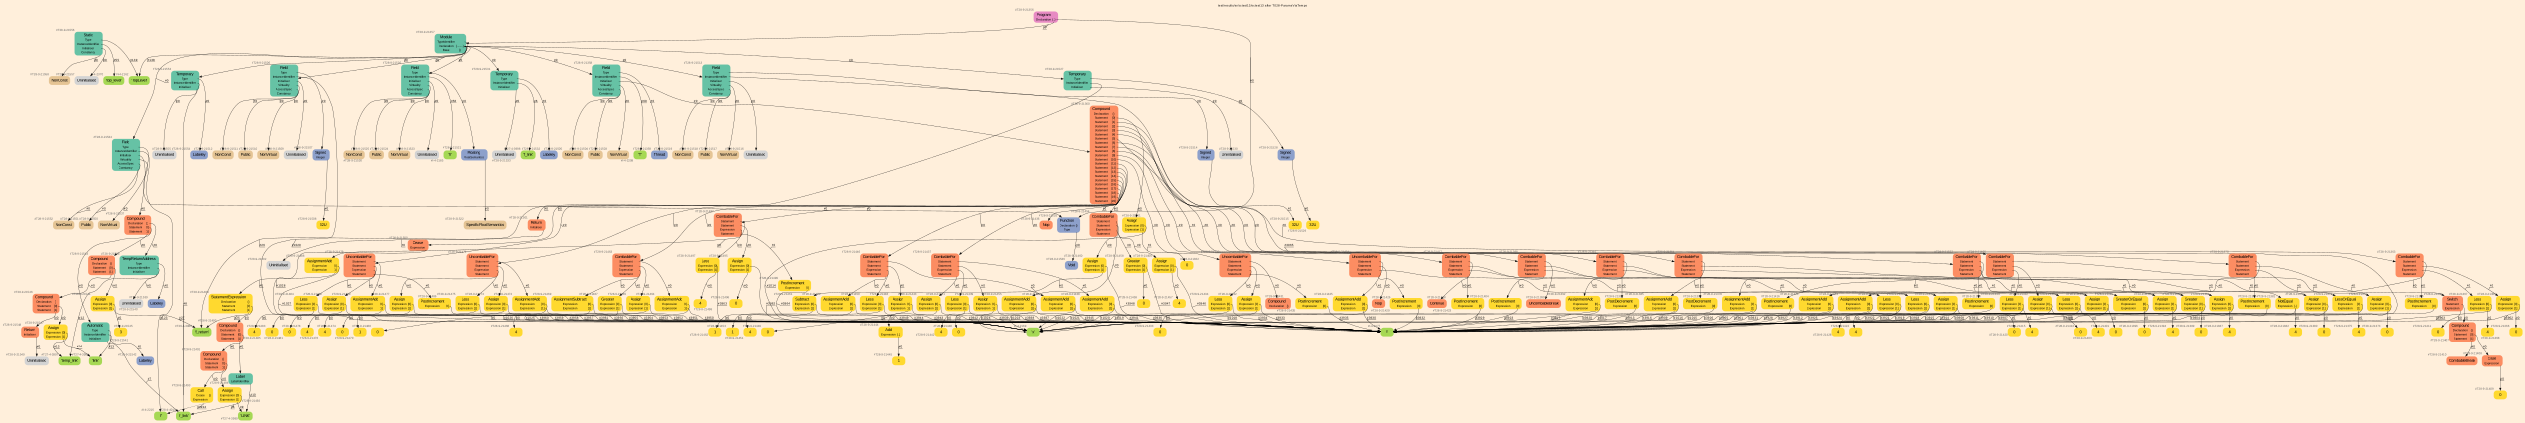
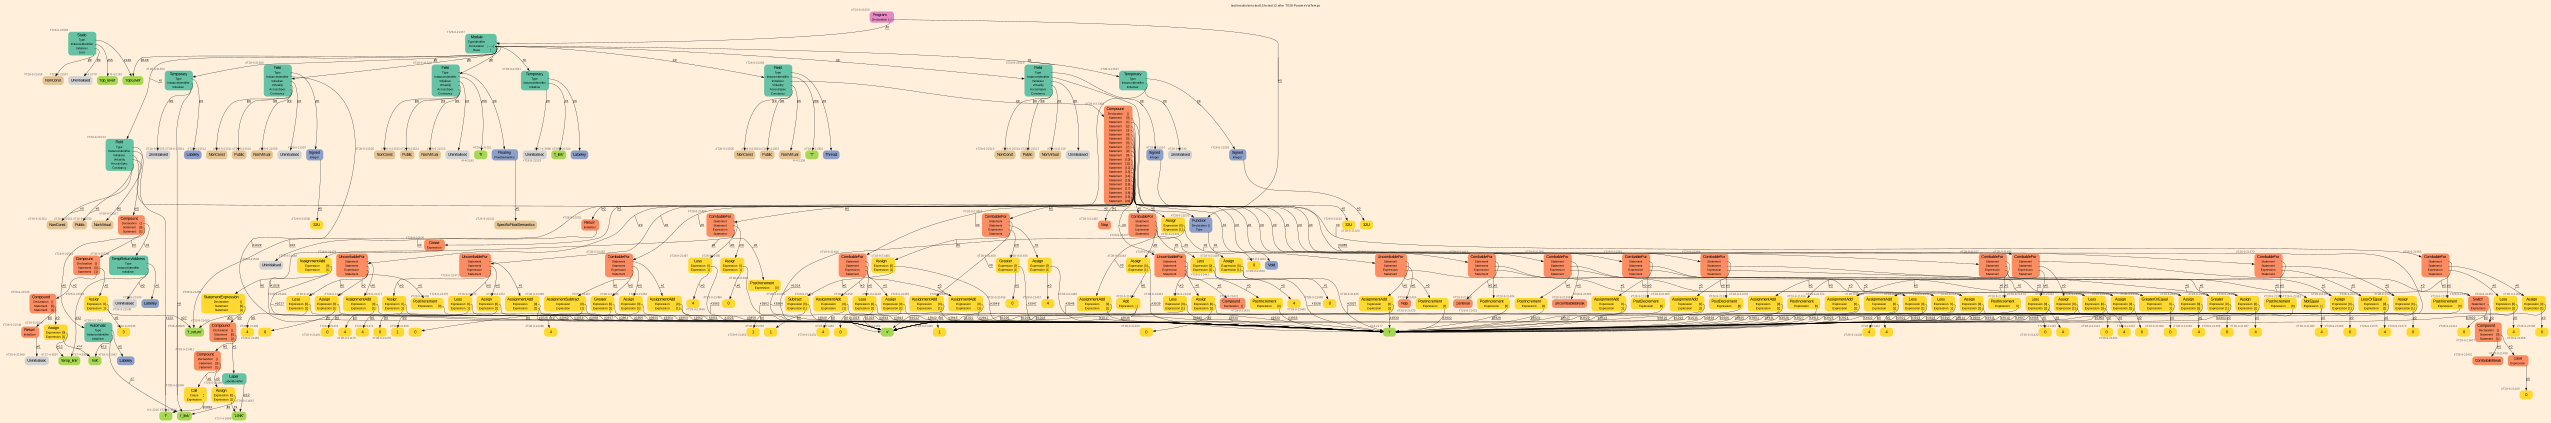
node "Static": text "Constancy" -> "Less"
edge "Add" -> "'i'": added, label "#3940"
